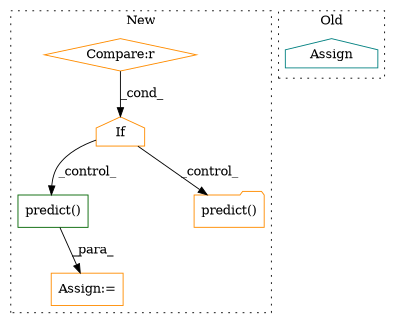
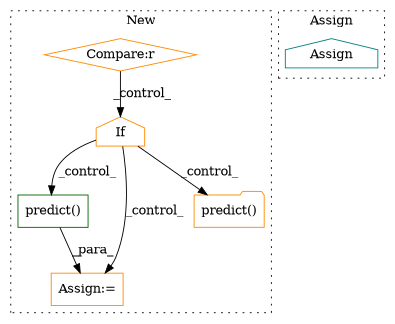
cluster "Old": label "Old" -> "Assign"
edge "Compare:r" -> "If": label "_cond_" -> "_control_"
edge "If" -> "Assign:=": added, label "_control_"
